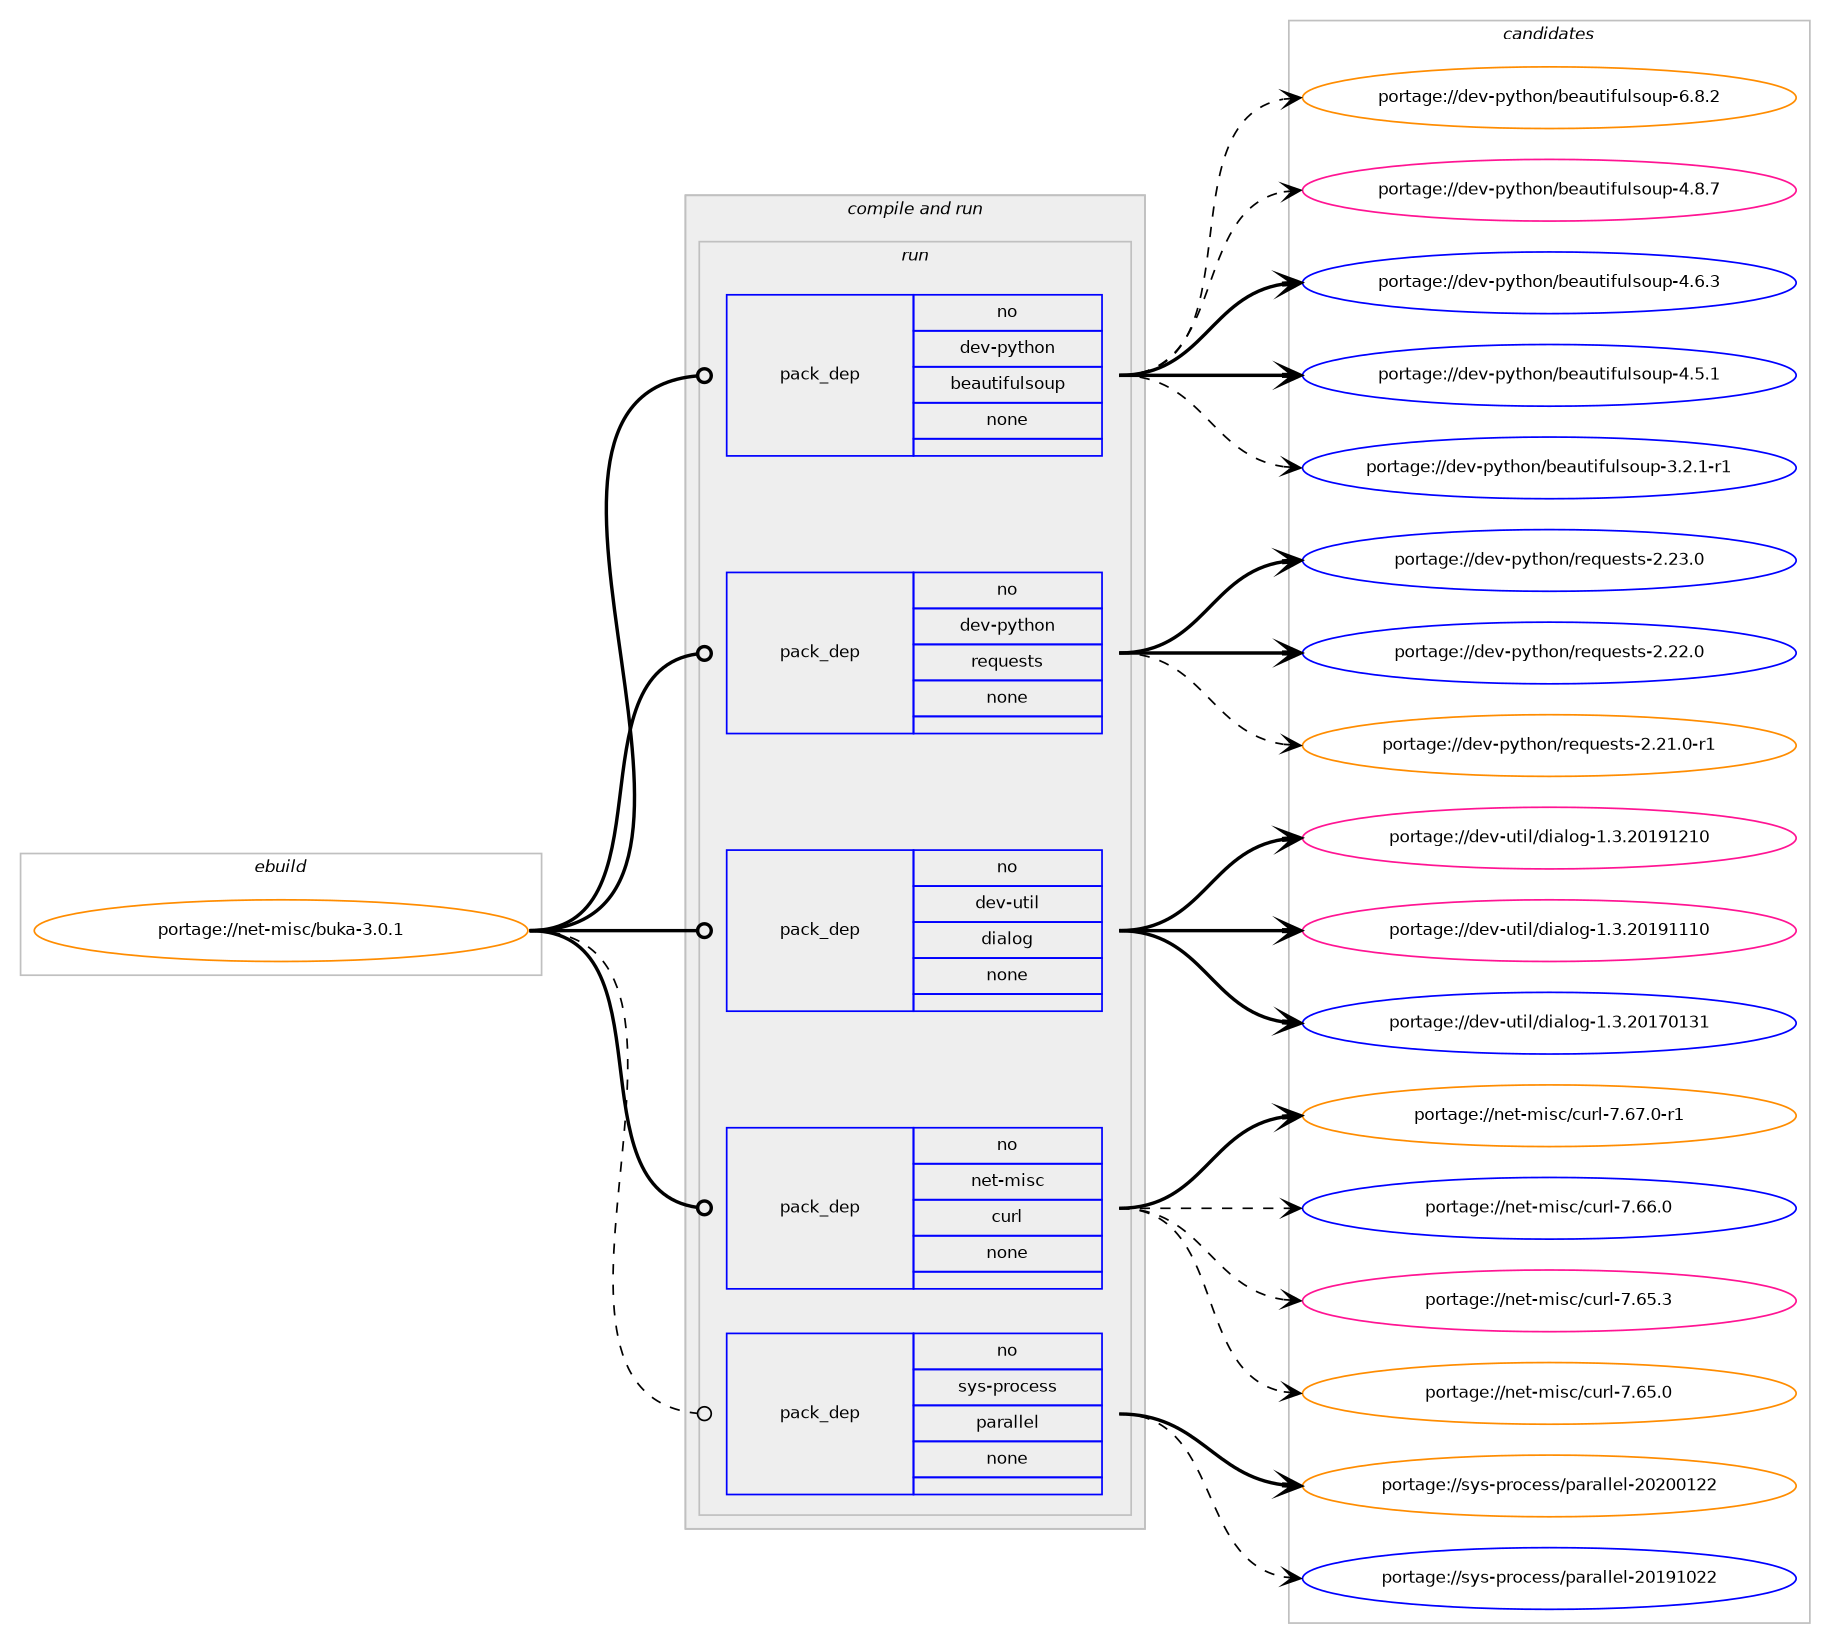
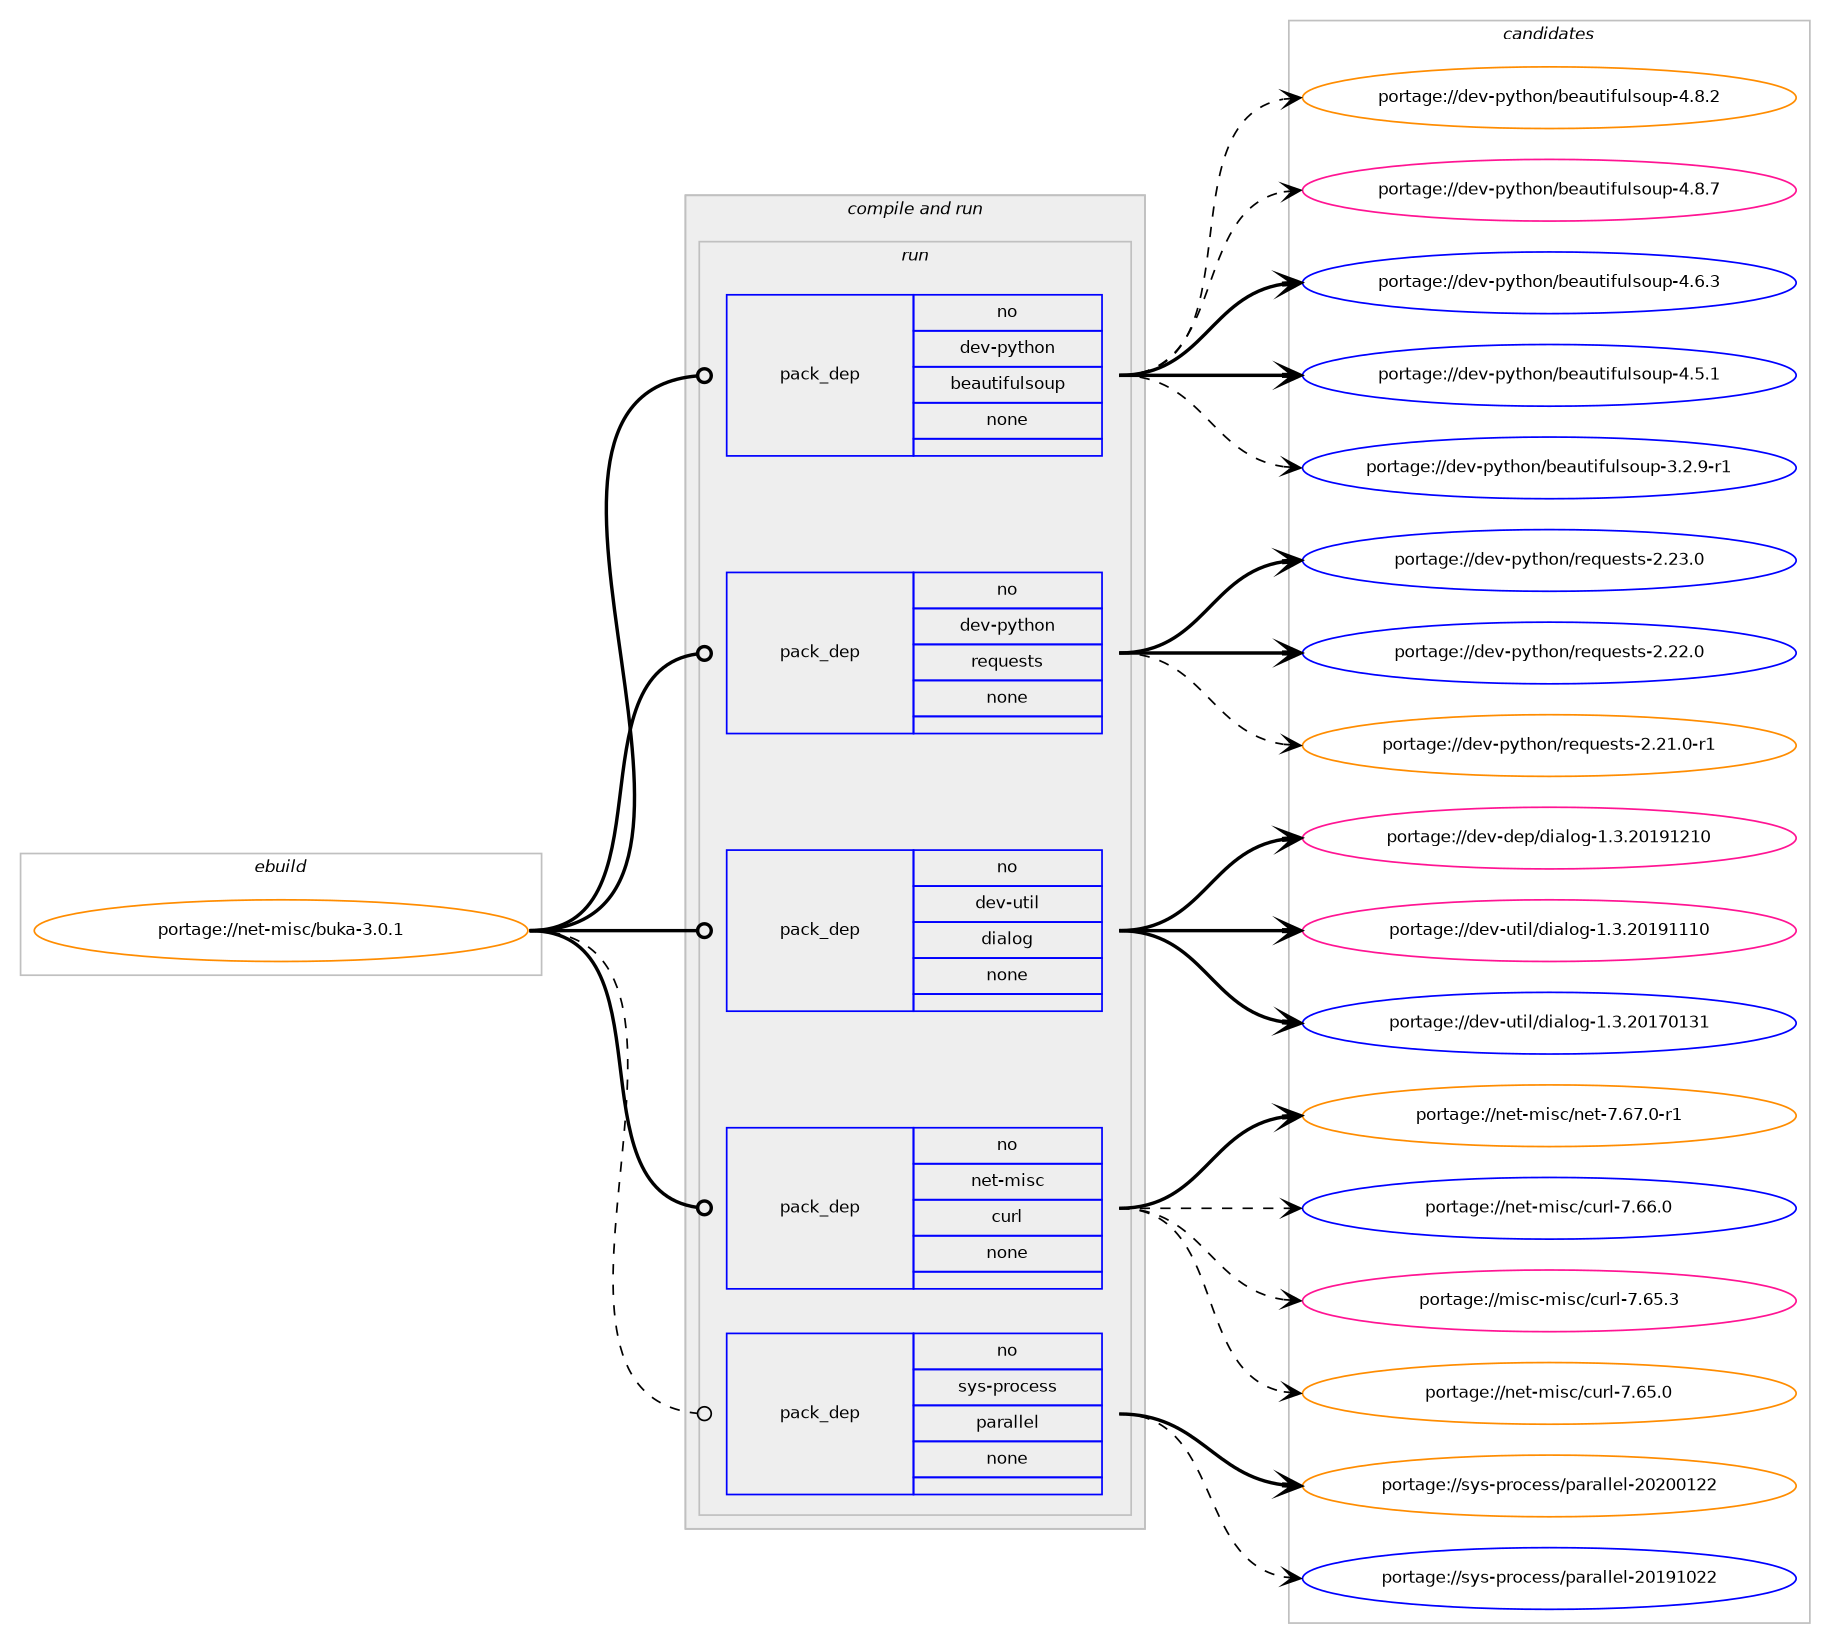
node "portage://dev-python/beautifulsoup-6.8.2": label "portage://dev-python/beautifulsoup-6.8.2" -> "portage://dev-python/beautifulsoup-4.8.2"
node "portage://dev-python/beautifulsoup-3.2.1-r1": label "portage://dev-python/beautifulsoup-3.2.1-r1" -> "portage://dev-python/beautifulsoup-3.2.9-r1"
node "portage://dev-util/dialog-1.3.20191210": label "portage://dev-util/dialog-1.3.20191210" -> "portage://dev-dep/dialog-1.3.20191210"
node "portage://net-misc/curl-7.67.0-r1": label "portage://net-misc/curl-7.67.0-r1" -> "portage://net-misc/net-7.67.0-r1"
node "portage://net-misc/curl-7.65.3": label "portage://net-misc/curl-7.65.3" -> "portage://misc-misc/curl-7.65.3"
